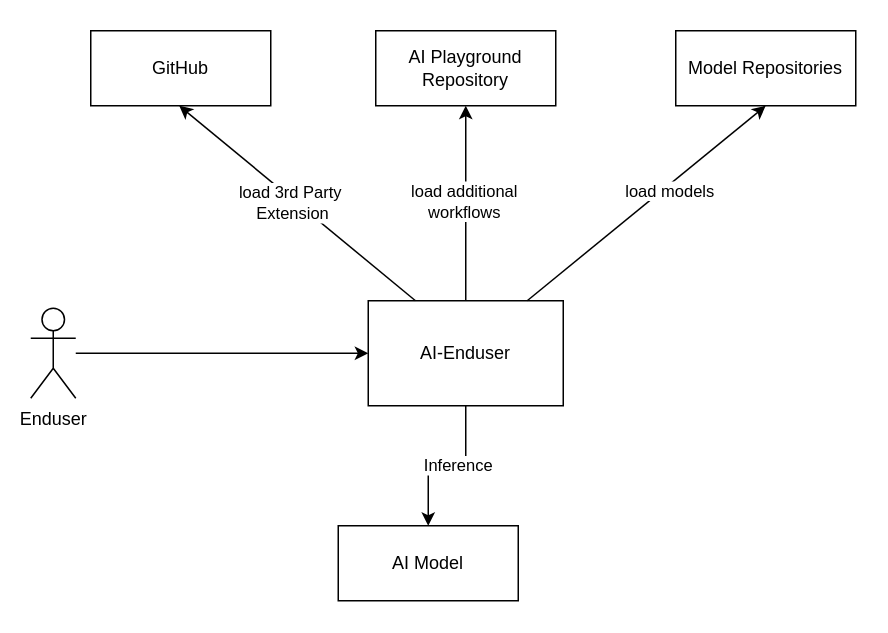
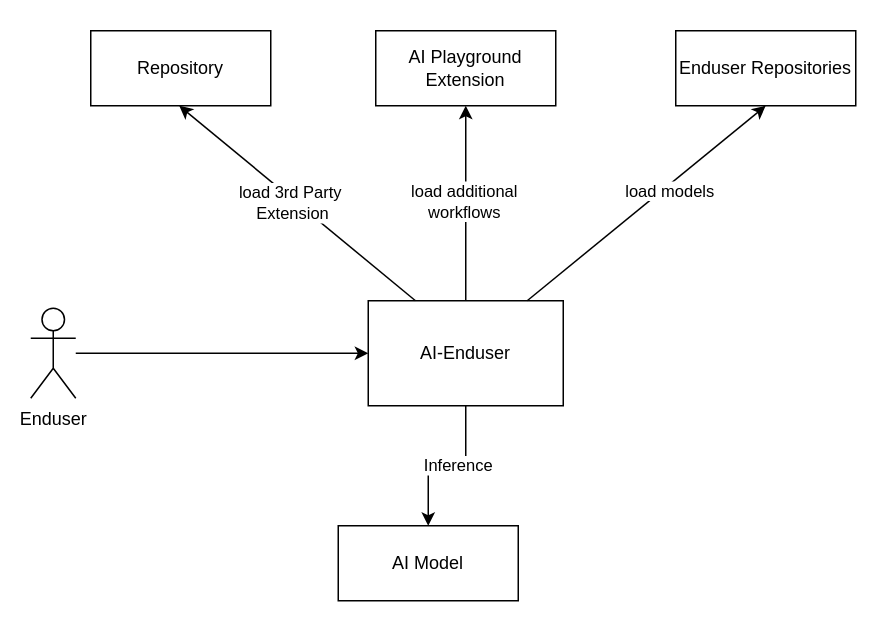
node "GitHub": label "GitHub" -> "Repository"
node "AI Playground Repository": label "AI Playground Repository" -> "AI Playground Extension"
node "Model Repositories": label "Model Repositories" -> "Enduser Repositories"
